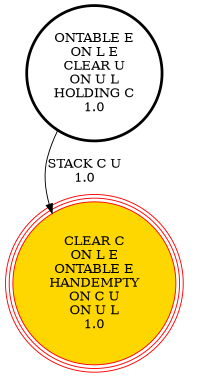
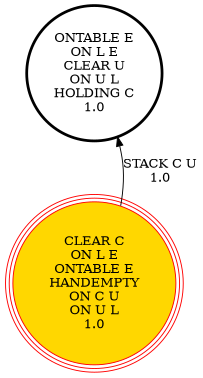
edge "ONTABLE E ON L E CLEAR U ON U L HOLDING C 1.0" -> "CLEAR C ON L E ONTABLE E HANDEMPTY ON C U ON U L 1.0": reversed
